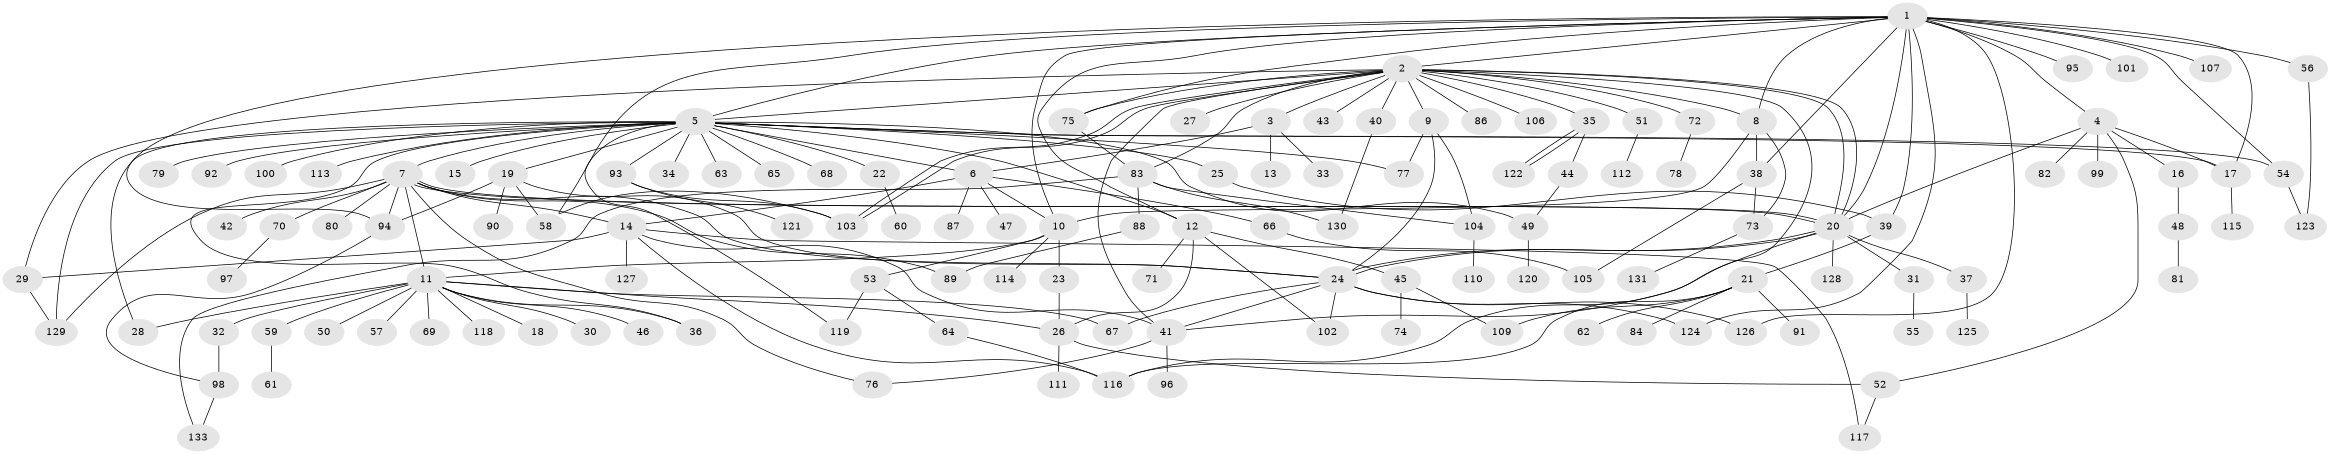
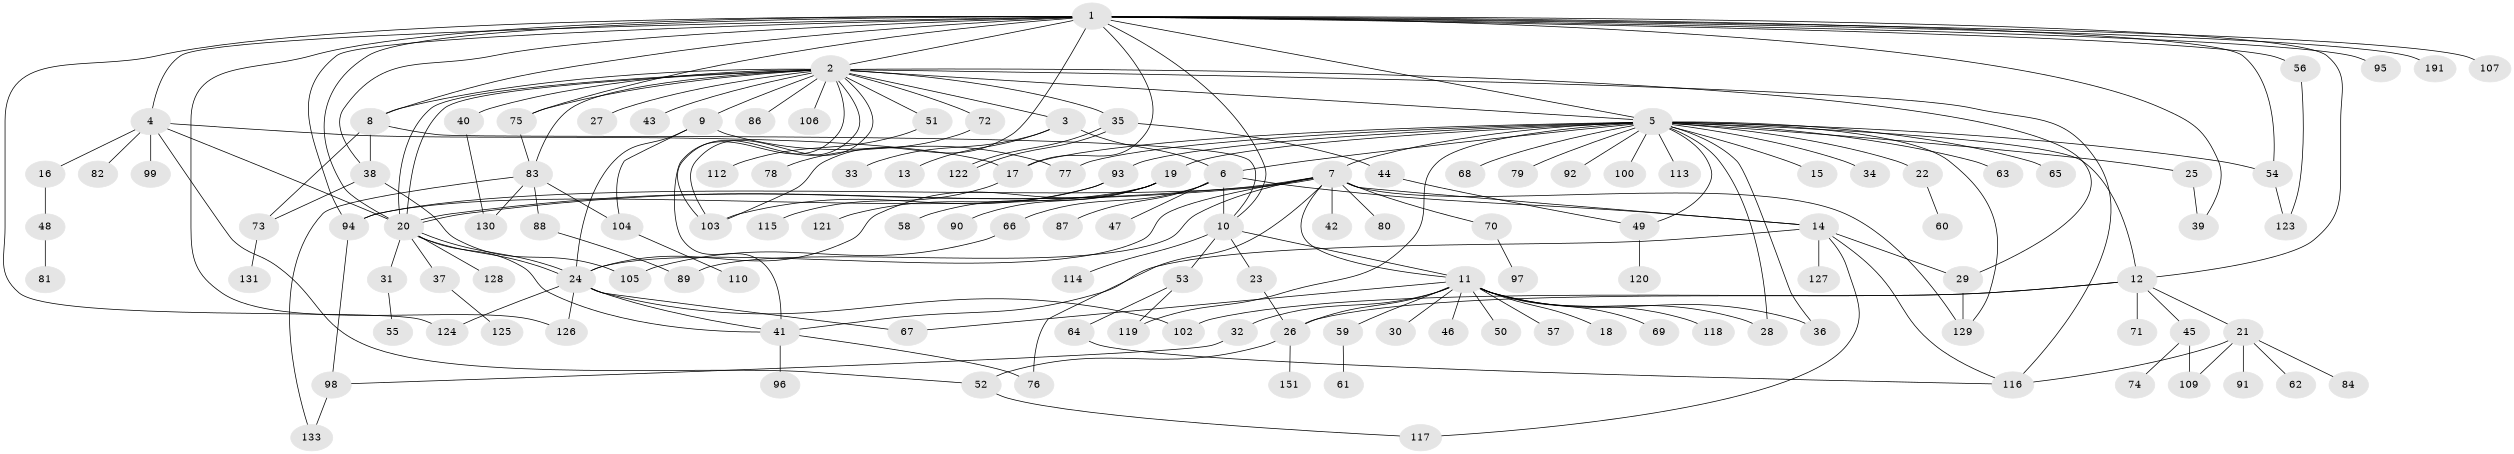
node "101": label "101" -> "191"
edge "39" -- "21": now "12" -- "21"
node "111": label "111" -> "151"
